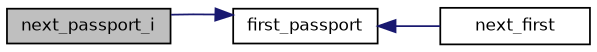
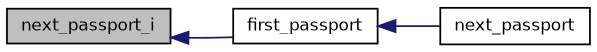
edge "next_passport_i" -> "first_passport": reversed
node "next_first": label "next_first" -> "next_passport"
